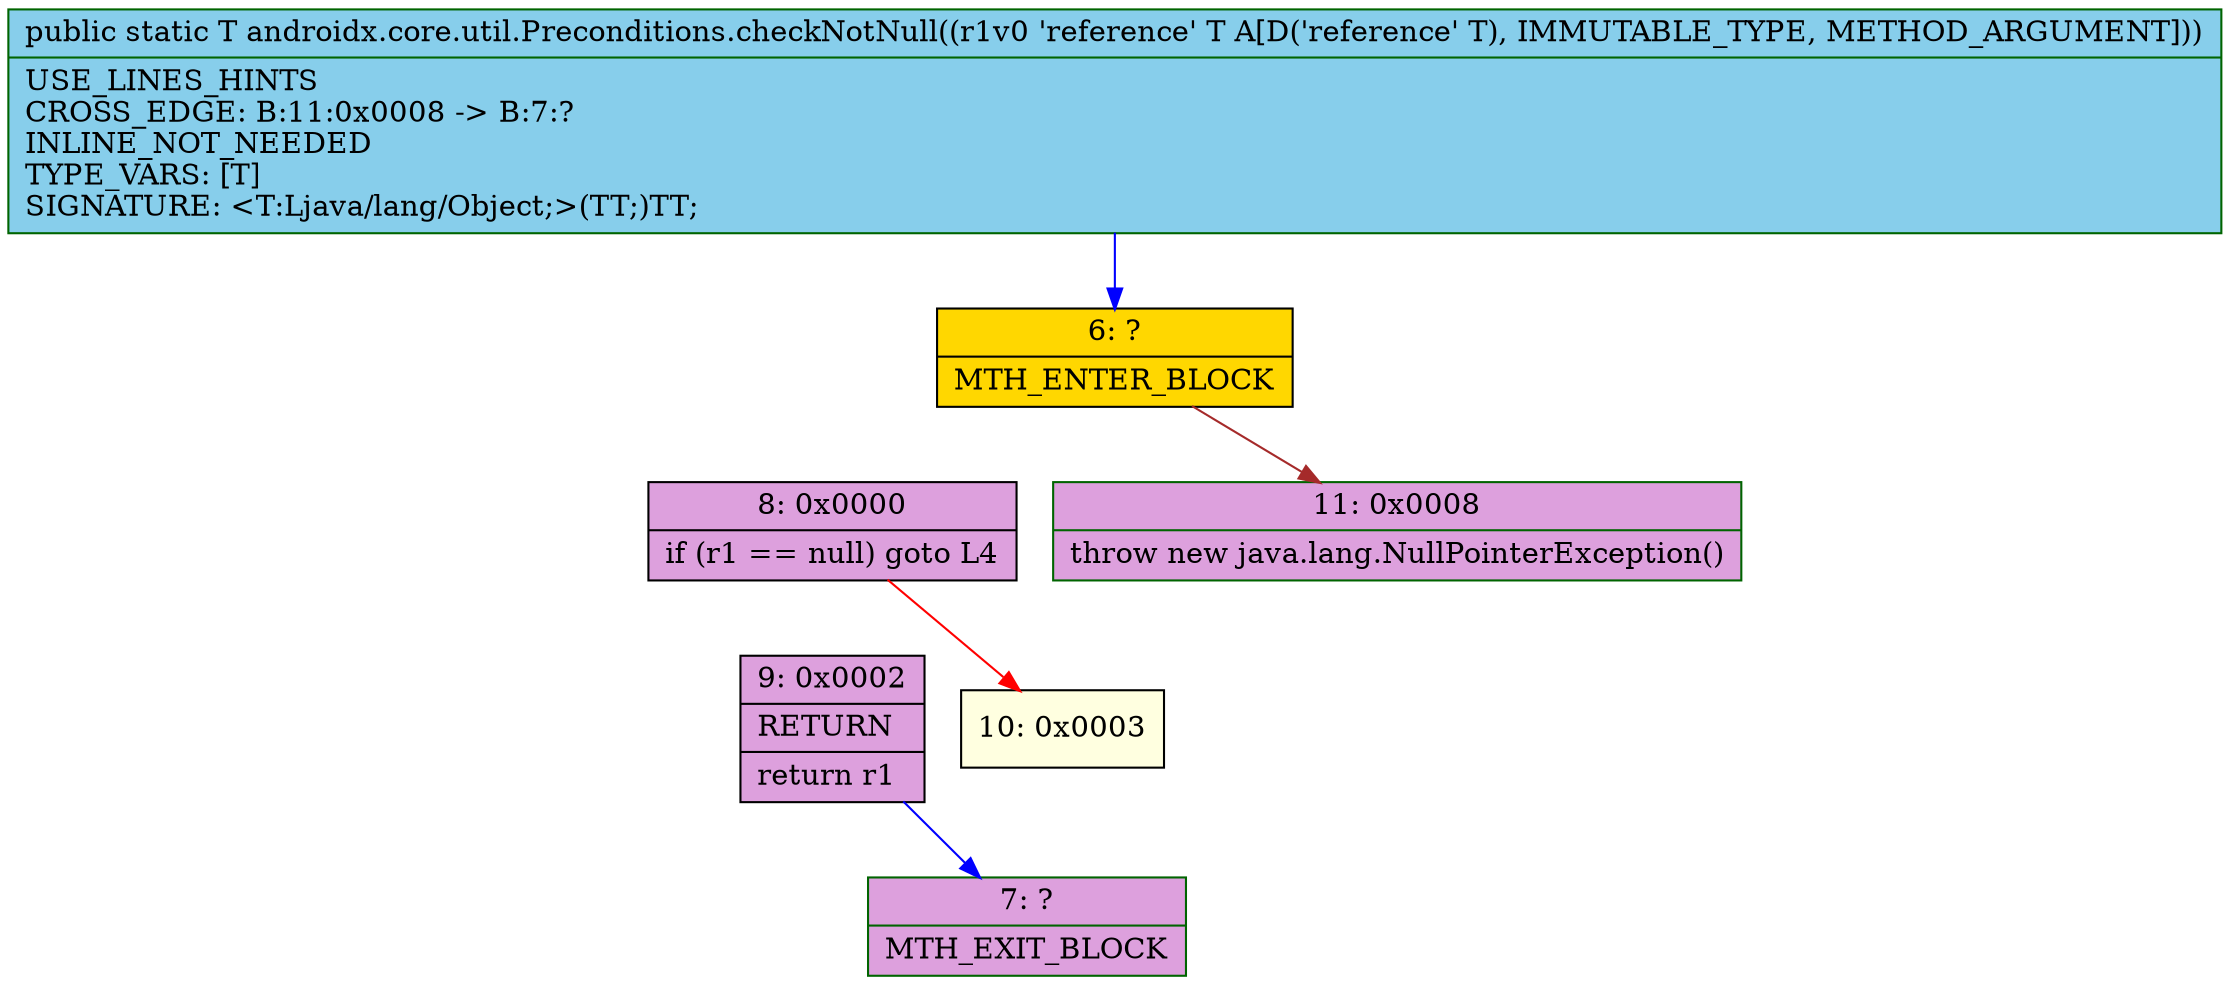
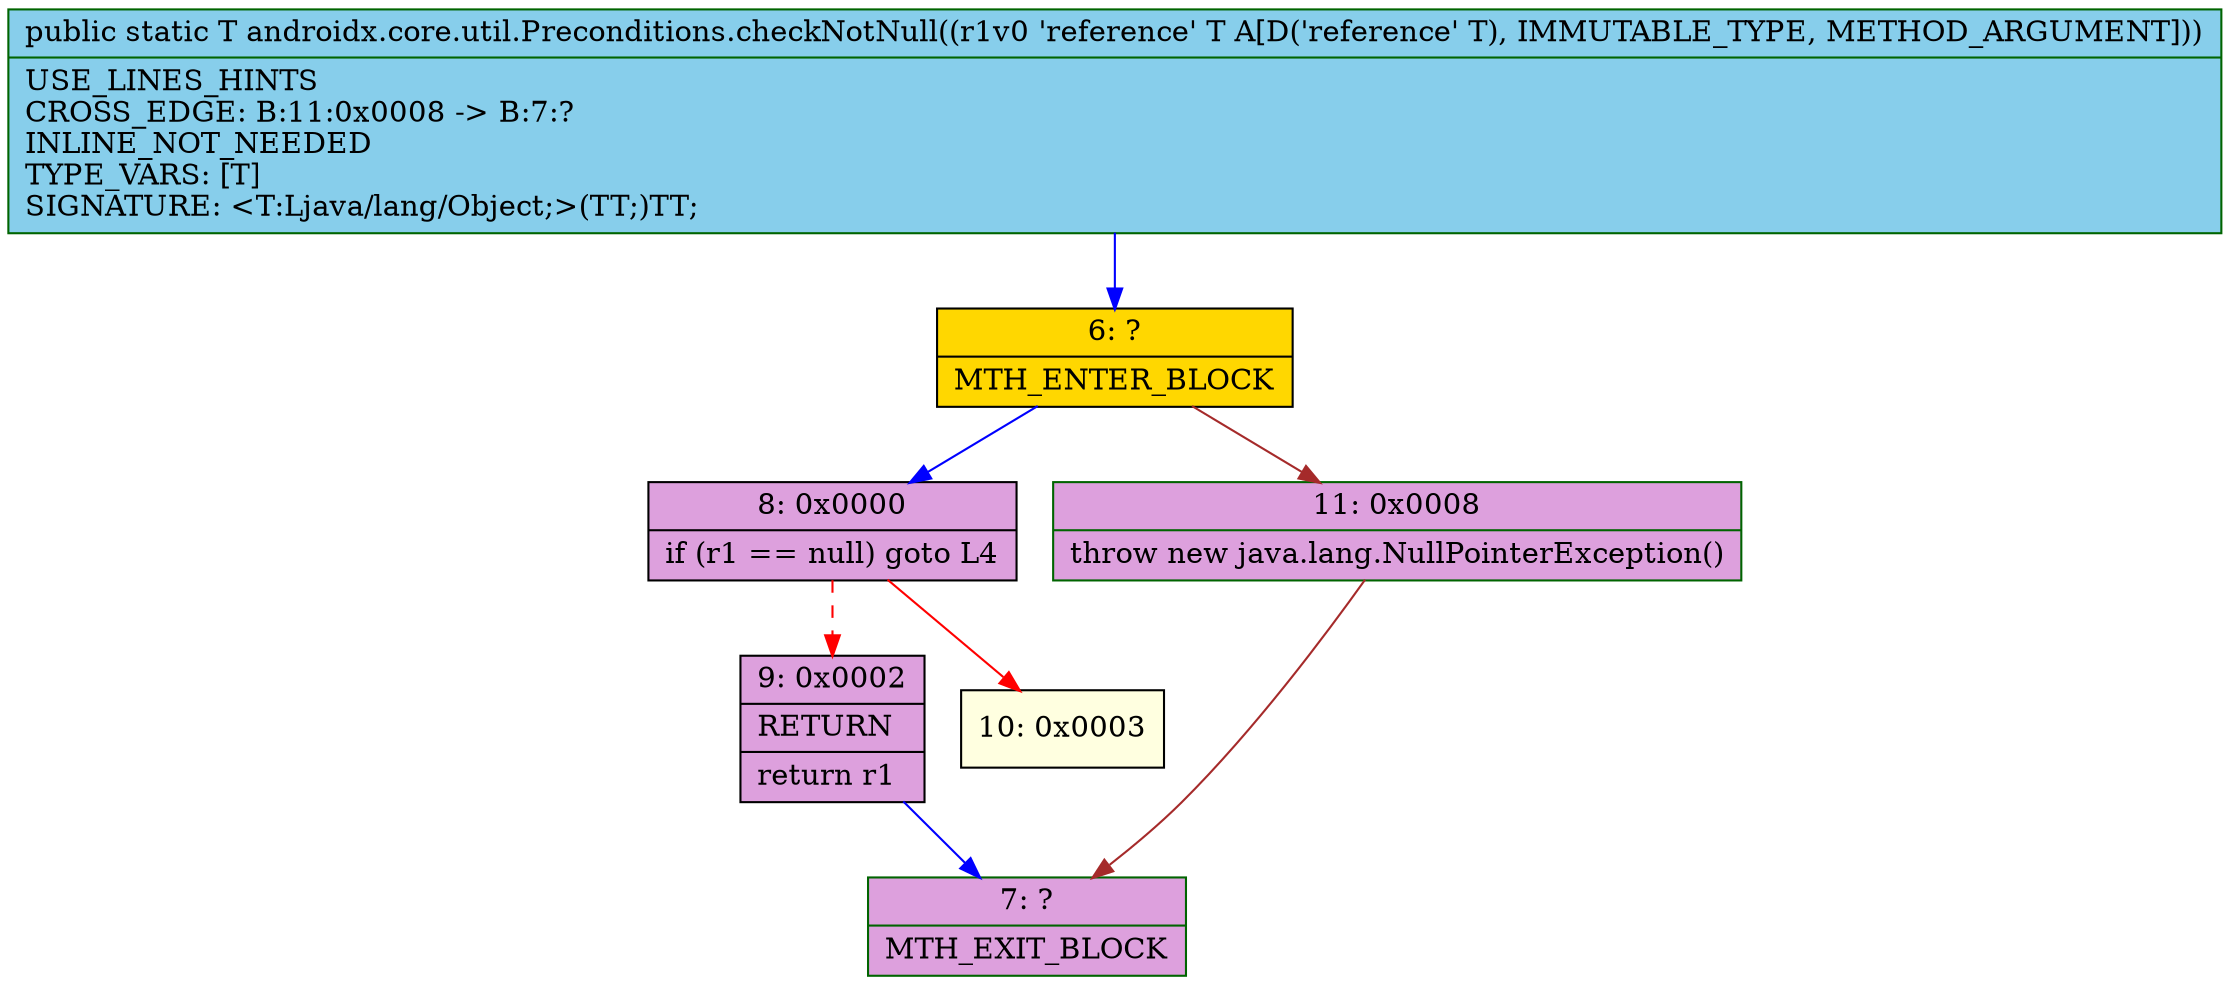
edge "6: ?" -> "8: 0x0000": added
edge "8: 0x0000" -> "9: 0x0002": added
edge "11: 0x0008" -> "7: ?": added
